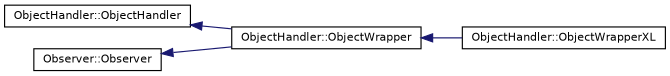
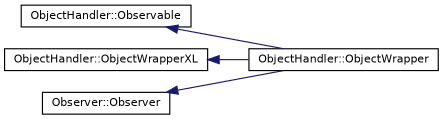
node "ObjectHandler::ObjectHandler": label "ObjectHandler::ObjectHandler" -> "ObjectHandler::Observable"
edge "ObjectHandler::ObjectWrapperXL" -> "ObjectHandler::ObjectWrapper": reversed
